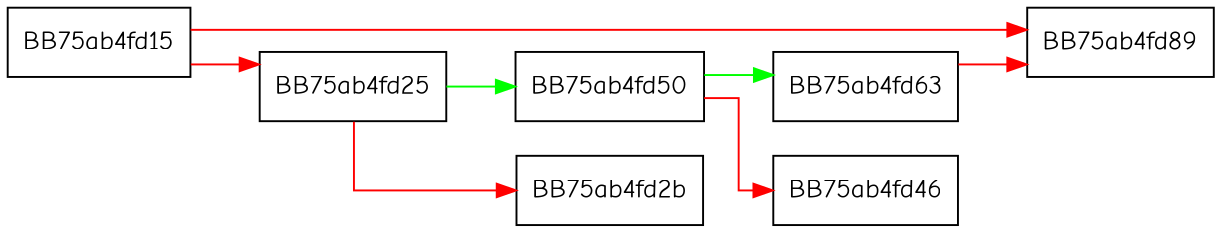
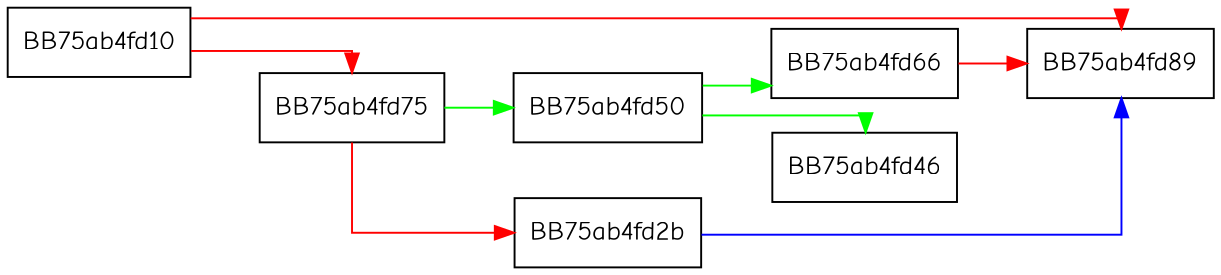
node "BB75ab4fd15": label "BB75ab4fd15" -> "BB75ab4fd10"
node "BB75ab4fd25": label "BB75ab4fd25" -> "BB75ab4fd75"
node "BB75ab4fd63": label "BB75ab4fd63" -> "BB75ab4fd66"
edge "BB75ab4fd50" -> "BB75ab4fd46": color red -> green
edge "BB75ab4fd2b" -> "BB75ab4fd89": added
